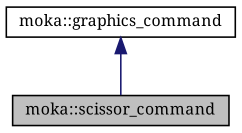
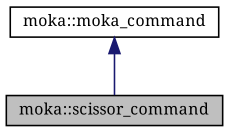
node "moka::graphics_command": label "moka::graphics_command" -> "moka::moka_command"
